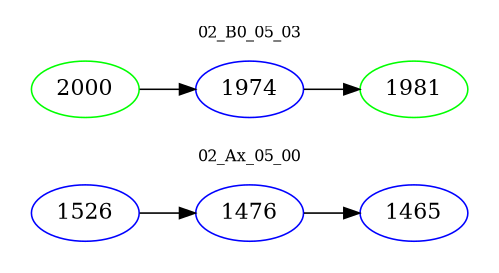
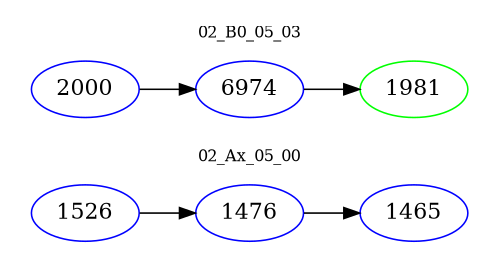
node "2000": color green -> blue
node "1974": label "1974" -> "6974"
